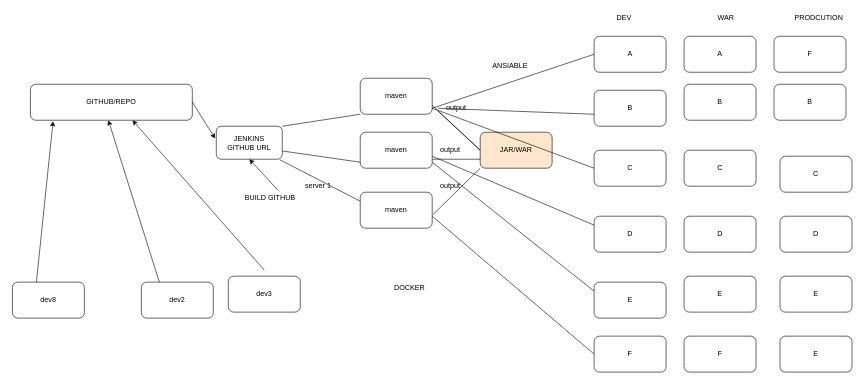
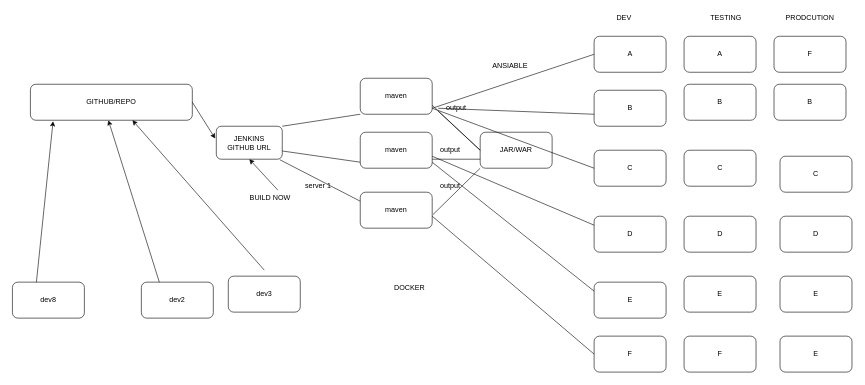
node "WAR": label "WAR" -> "TESTING"
node "PRODCUTION": moved (819, 18) -> (810, 18)
node "JAR/WAR": fillcolor #ffe6cc -> #ffffff
node "BUILD GITHUB": label "BUILD GITHUB" -> "BUILD NOW"
